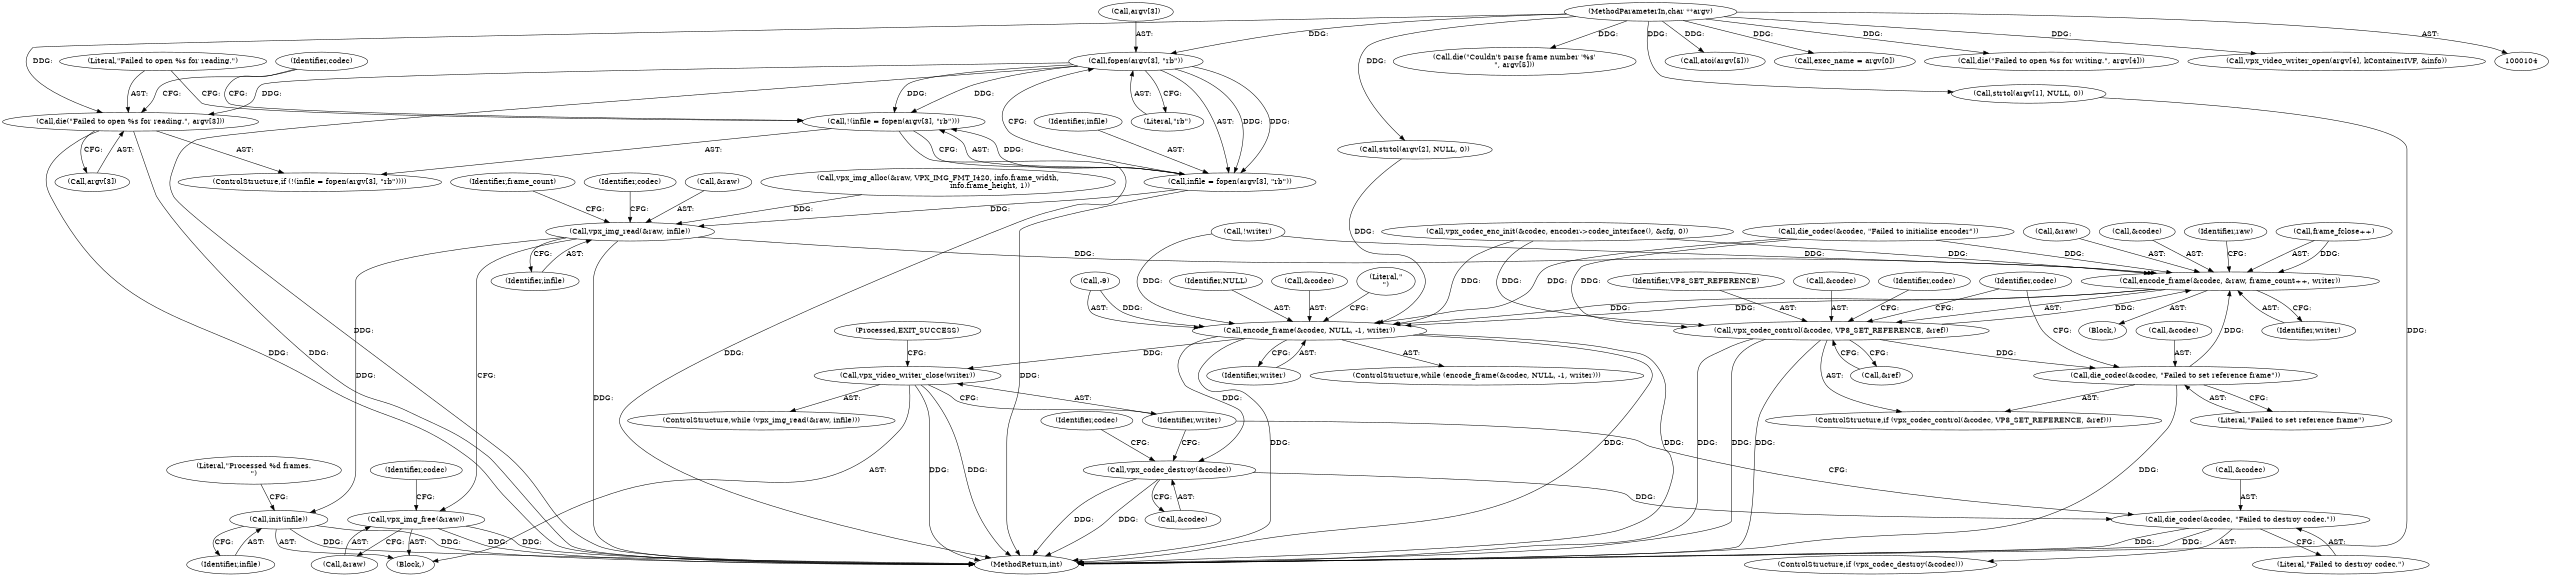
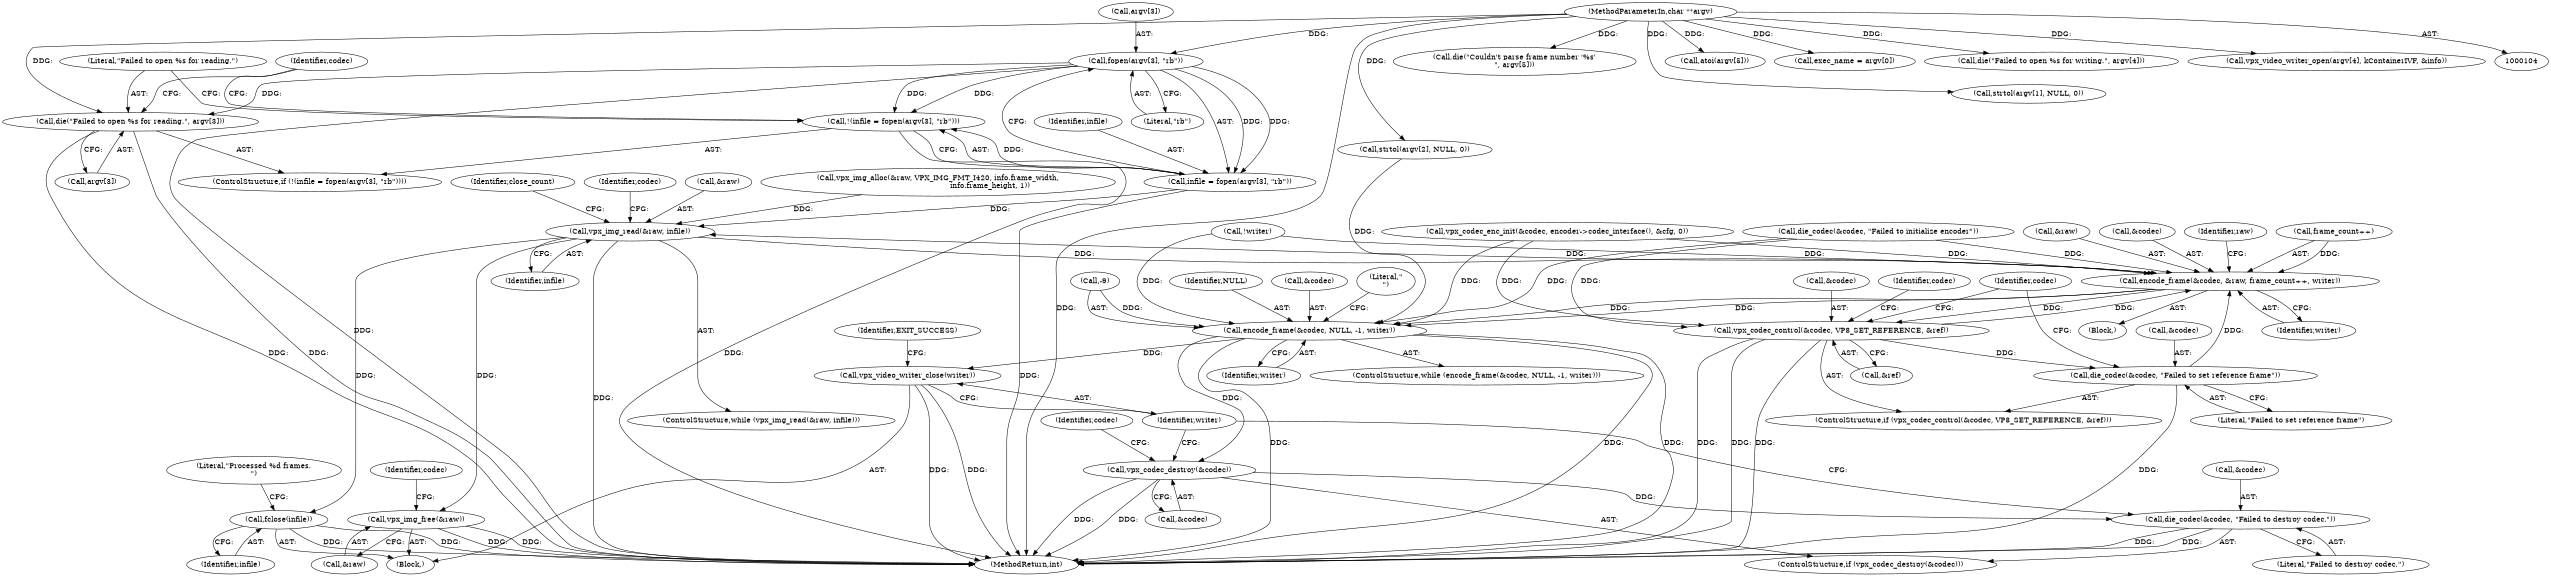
node "(Identifier,frame_count)": label "(Identifier,frame_count)" -> "(Identifier,close_count)"
node "(Call,frame_fclose++)": label "(Call,frame_fclose++)" -> "(Call,frame_count++)"
edge "(Call,encode_frame(&codec, &raw, frame_count++, writer))" -> "(Call,vpx_img_read(&raw, infile))": added, label "DDG:"
node "(Identifier,VP8_SET_REFERENCE)": removed
edge "(Call,encode_frame(&codec, &raw, frame_count++, writer))" -> "(Call,vpx_codec_control(&codec, VP8_SET_REFERENCE, &ref))": label "AST: " -> "DDG: "
node "(Processed,EXIT_SUCCESS)": label "(Processed,EXIT_SUCCESS)" -> "(Identifier,EXIT_SUCCESS)"
edge "(Call,&ref)" -> "(Call,vpx_codec_control(&codec, VP8_SET_REFERENCE, &ref))": label "CFG: " -> "AST: "
edge "(Call,vpx_img_read(&raw, infile))" -> "(Call,vpx_img_free(&raw))": label "CFG: " -> "DDG: "
edge "(Call,vpx_video_writer_close(writer))" -> "(ControlStructure,while (vpx_img_read(&raw, infile)))": now "(Call,vpx_img_read(&raw, infile))" -> "(ControlStructure,while (vpx_img_read(&raw, infile)))"
edge "(Call,vpx_codec_destroy(&codec))" -> "(ControlStructure,if (vpx_codec_destroy(&codec)))": added, label "AST:"
node "(Call,init(infile))": label "(Call,init(infile))" -> "(Call,fclose(infile))"
edge "(Call,strtol(argv[1], NULL, 0))" -> "(MethodReturn,int)": now "(MethodParameterIn,char **argv)" -> "(MethodReturn,int)"
